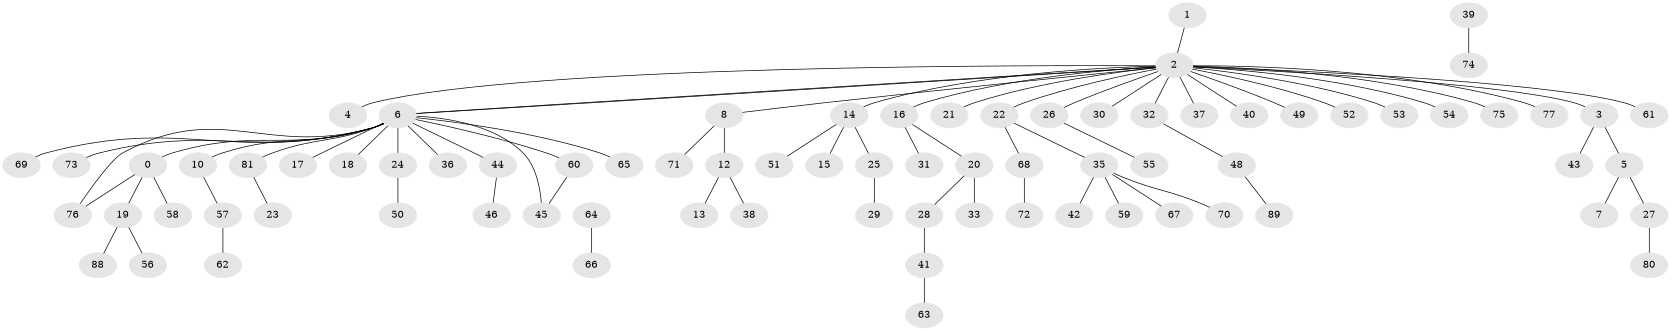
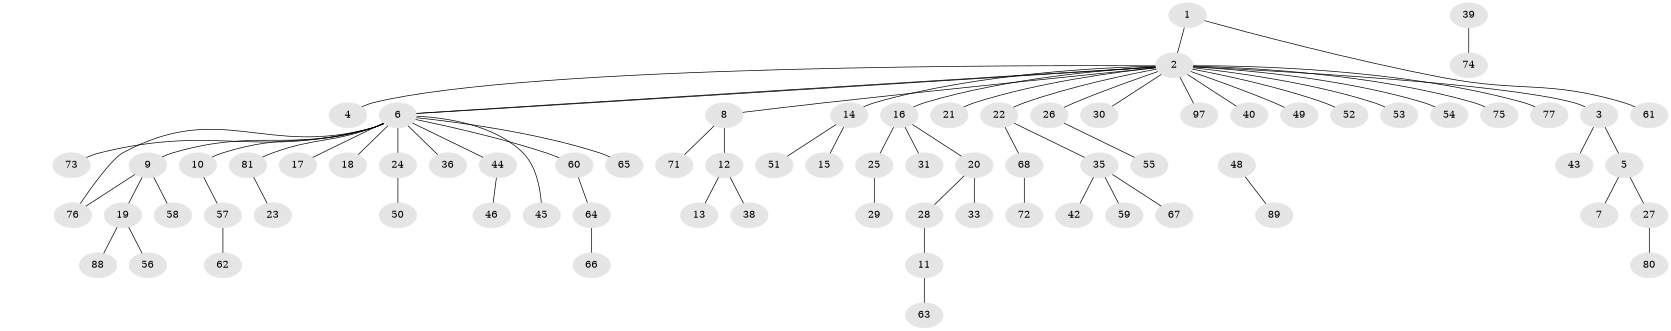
edge "2" -- "61": now "1" -- "61"
node "32": removed
node "37": label "37" -> "97"
edge "14" -- "25": now "16" -- "25"
node "69": removed
node "0": label "0" -> "9"
edge "60" -- "45": now "60" -- "64"
node "70": removed
node "41": label "41" -> "11"
